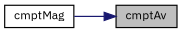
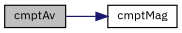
edge "cmptMag" -> "cmptAv": reversed
